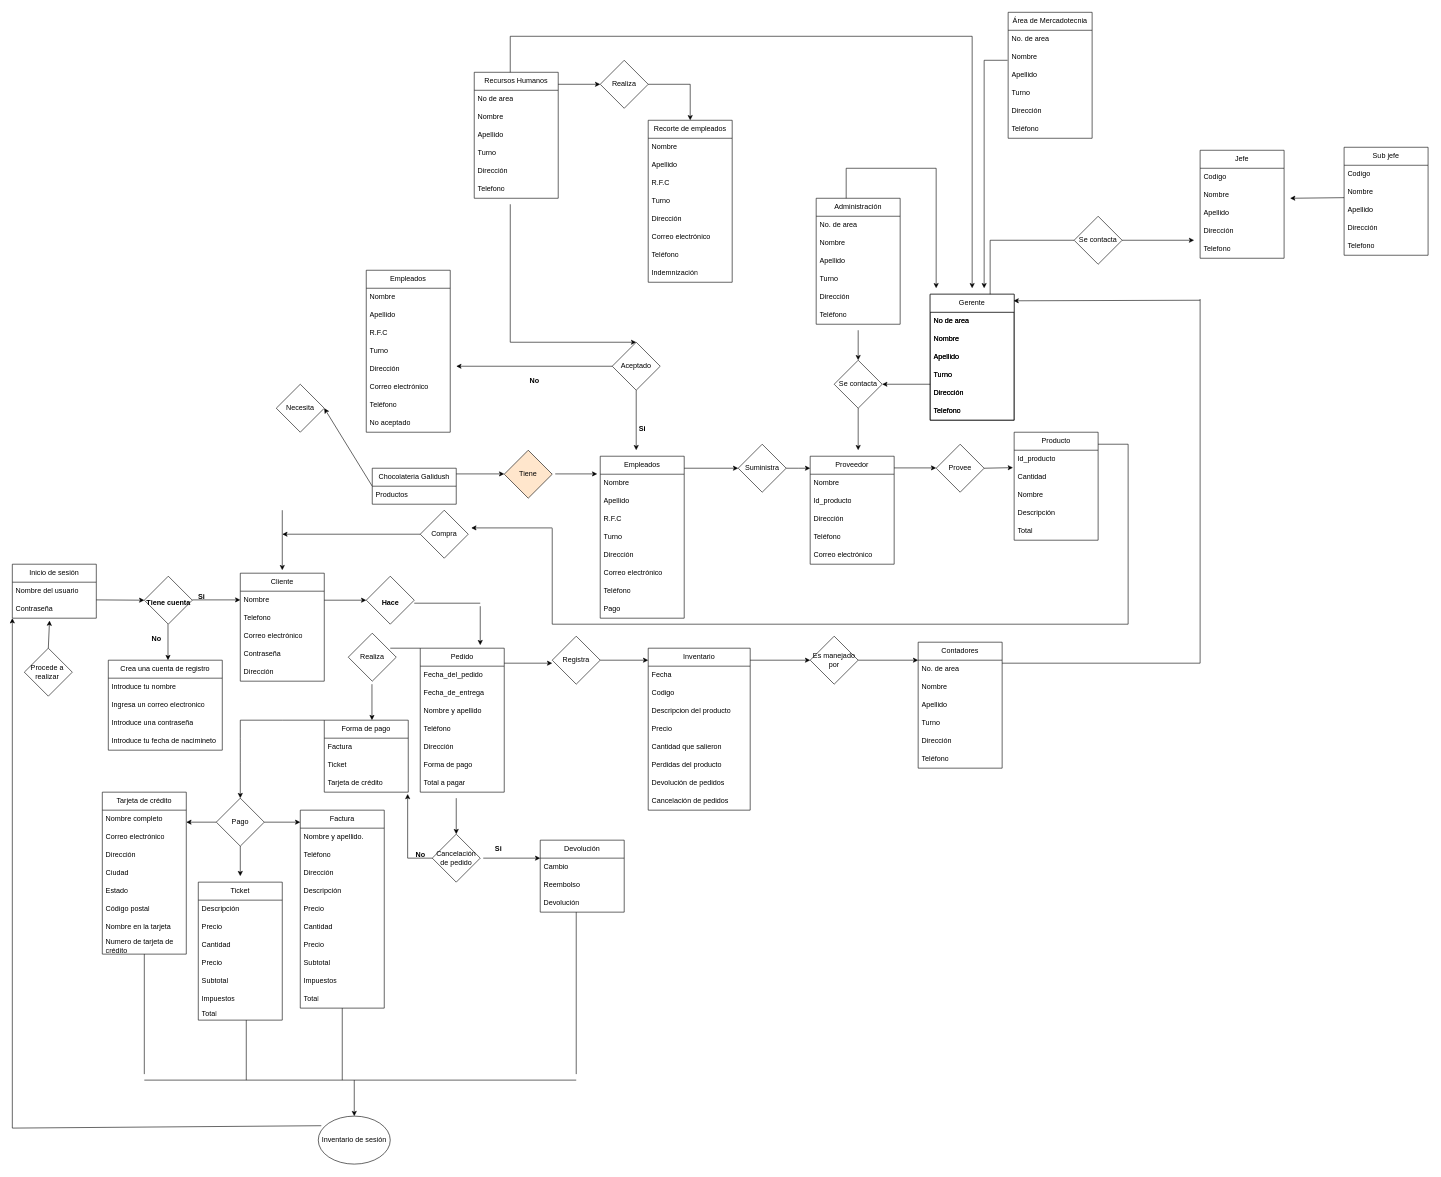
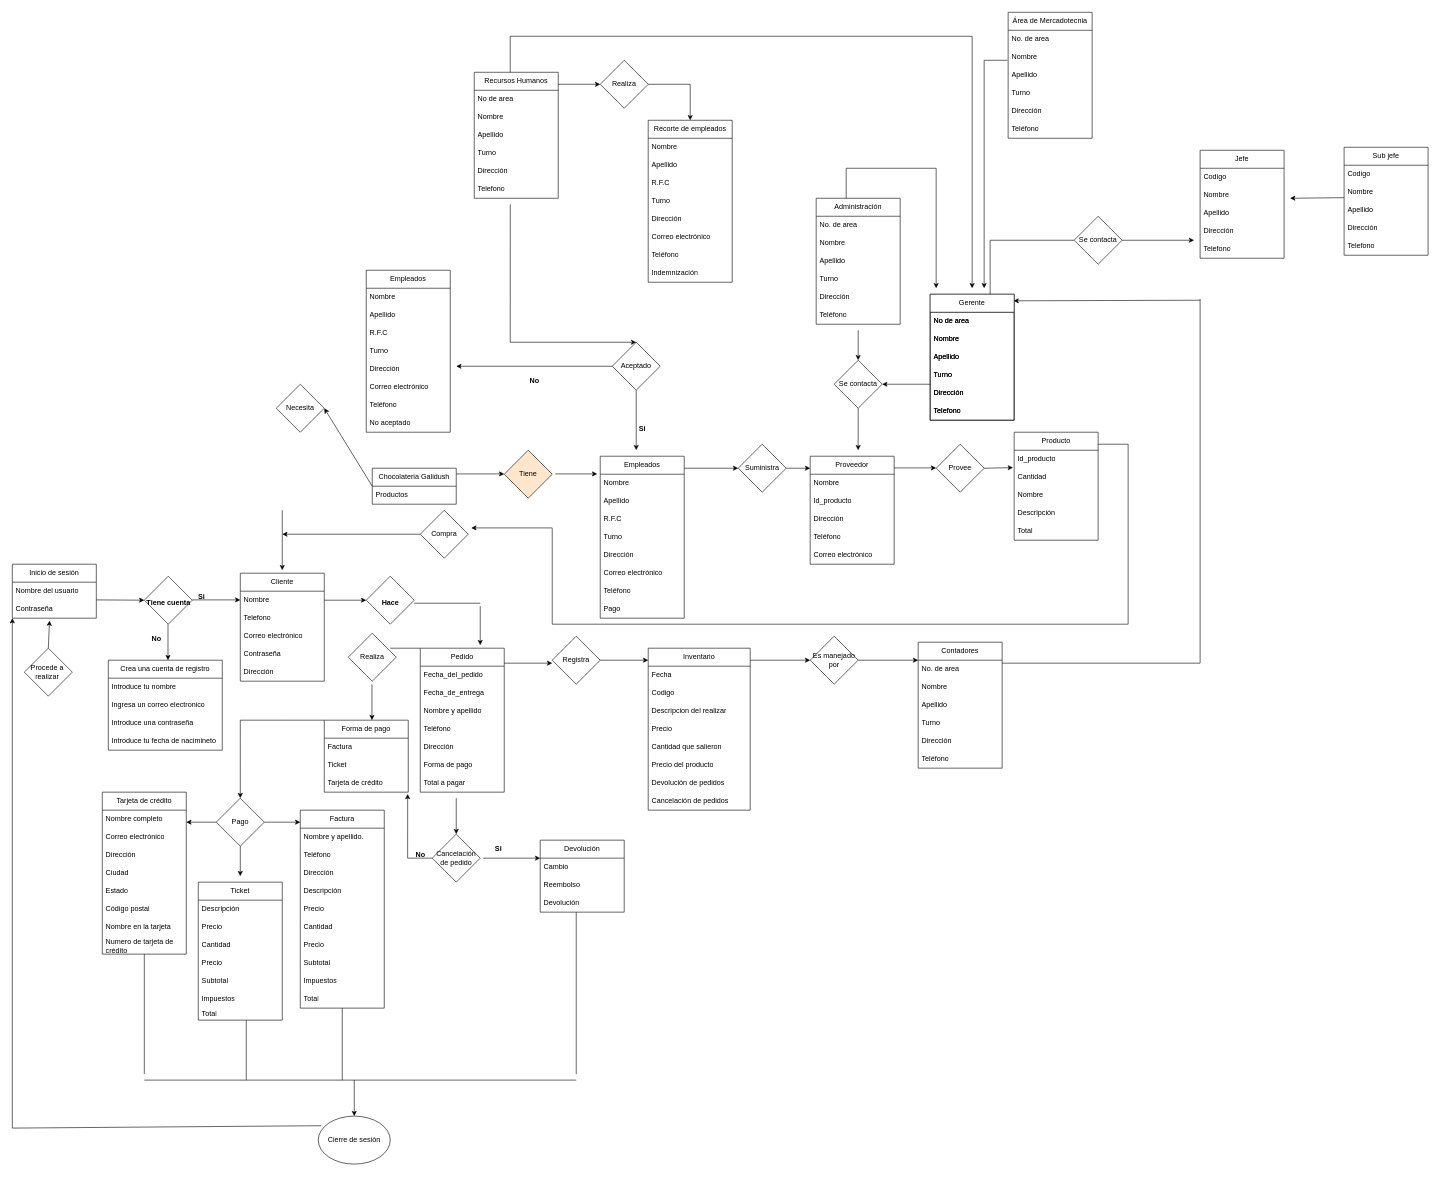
node "Descripcion del producto": label "Descripcion del producto" -> "Descripcion del realizar"
node "Perdidas del producto": label "Perdidas del producto" -> "Precio del producto"
node "Inventario de sesión": label "Inventario de sesión" -> "Cierre de sesión"
